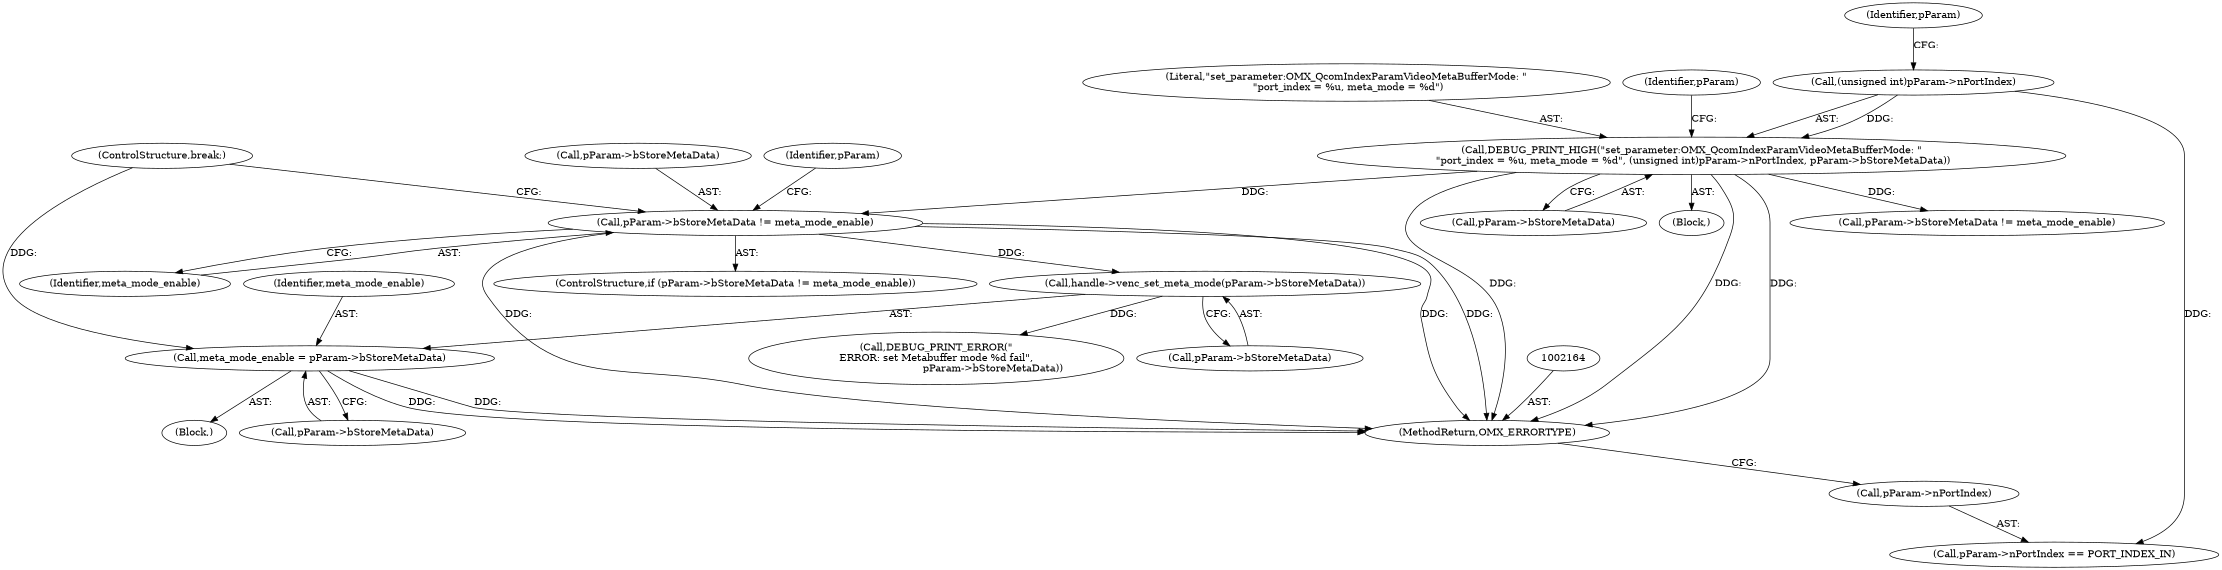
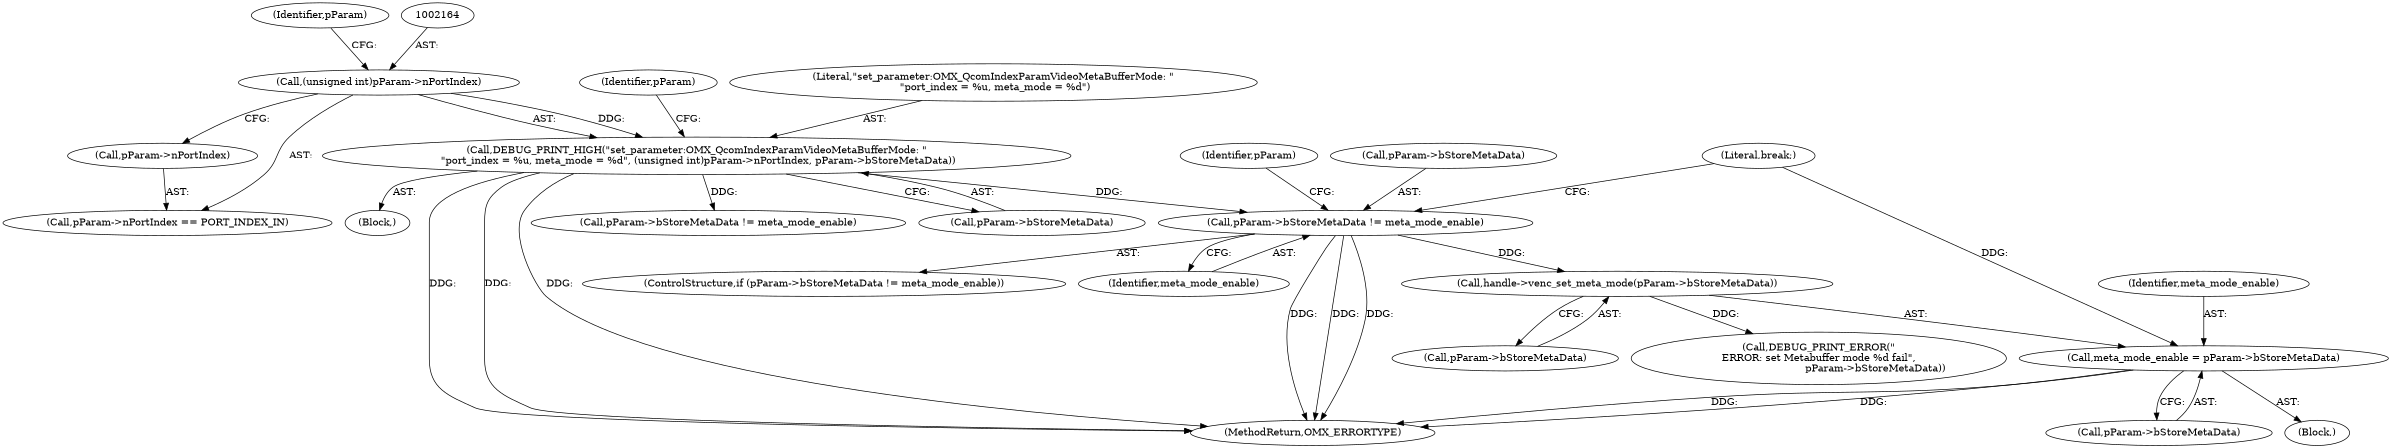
node "(ControlStructure,break;)": label "(ControlStructure,break;)" -> "(Literal,break;)"
edge "(Call,(unsigned int)pParam->nPortIndex)" -> "(Call,pParam->nPortIndex == PORT_INDEX_IN)": label "DDG: " -> "AST: "
edge "1002164" -> "(MethodReturn,OMX_ERRORTYPE)": now "1002164" -> "(Call,(unsigned int)pParam->nPortIndex)"
edge "(MethodReturn,OMX_ERRORTYPE)" -> "(Call,pParam->nPortIndex)": now "(Call,(unsigned int)pParam->nPortIndex)" -> "(Call,pParam->nPortIndex)"
